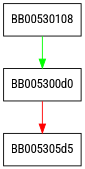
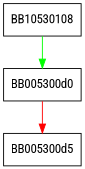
node "BB00530108": label "BB00530108" -> "BB10530108"
node "BB005305d5": label "BB005305d5" -> "BB005300d5"
